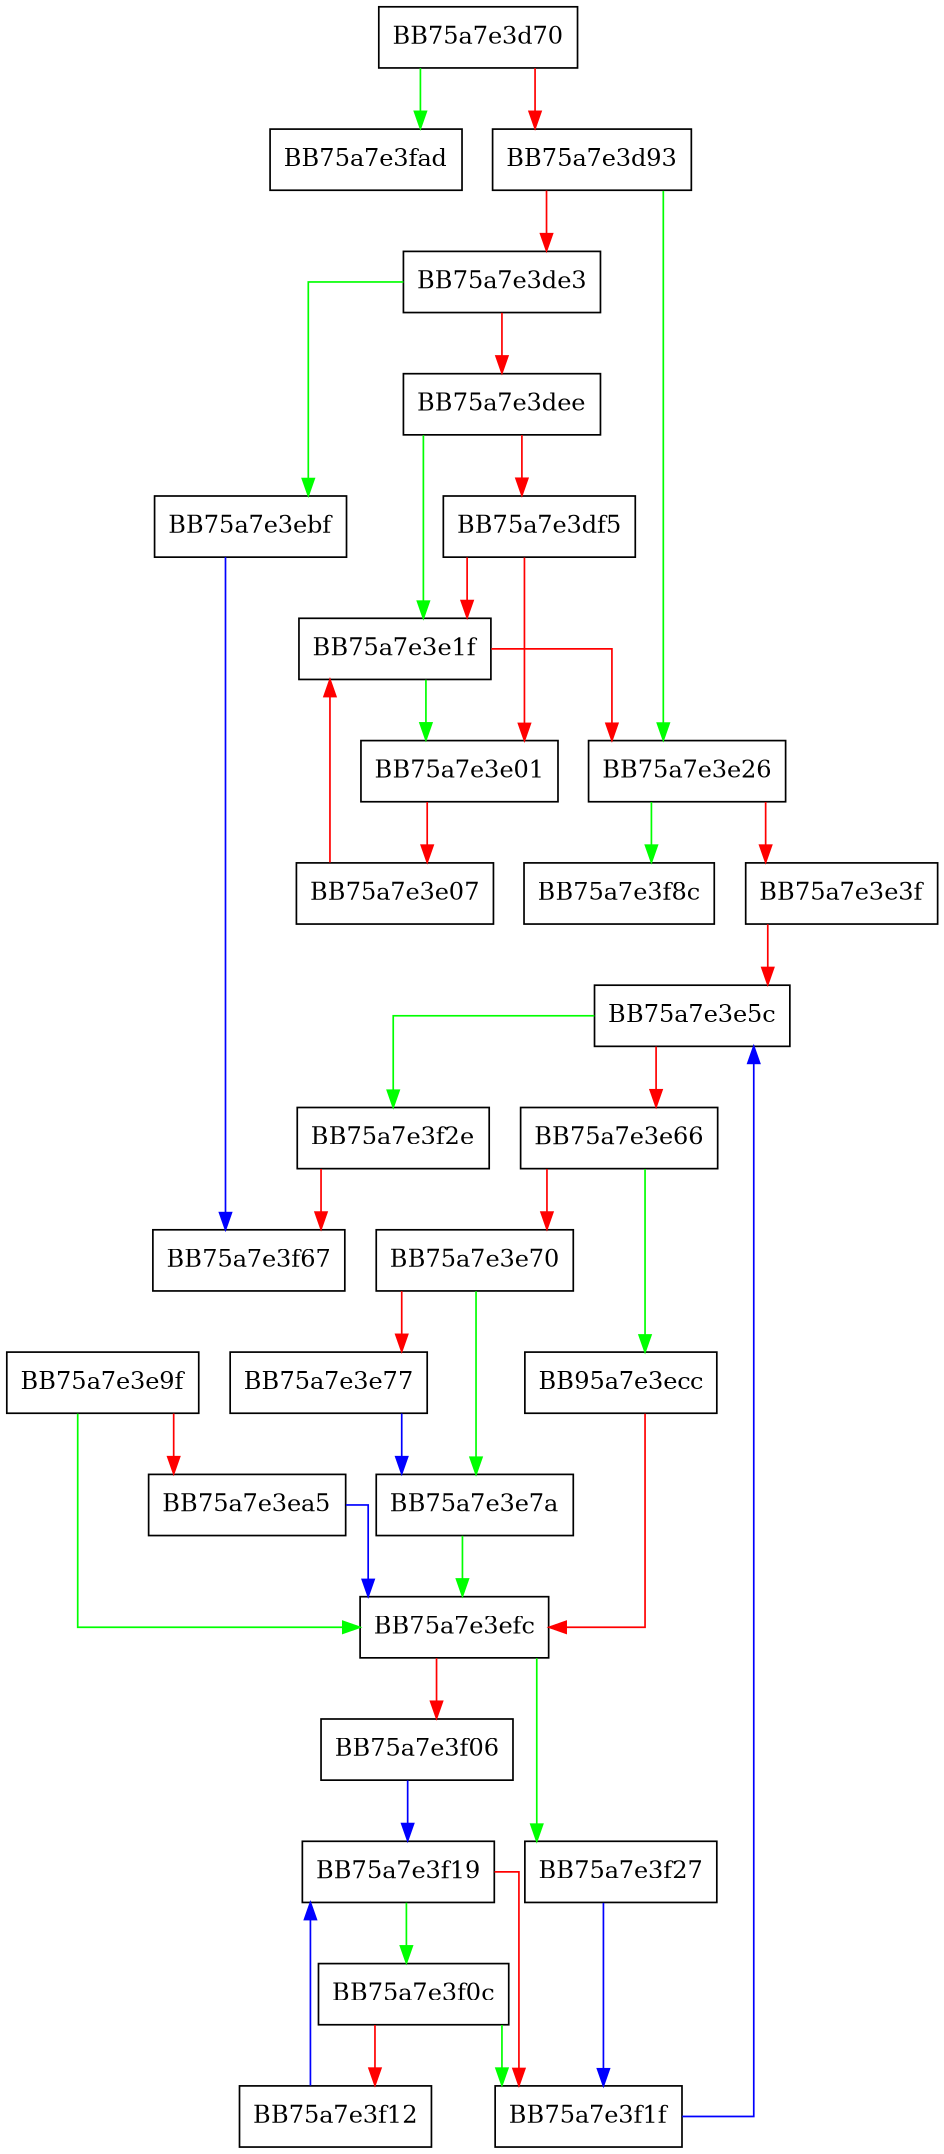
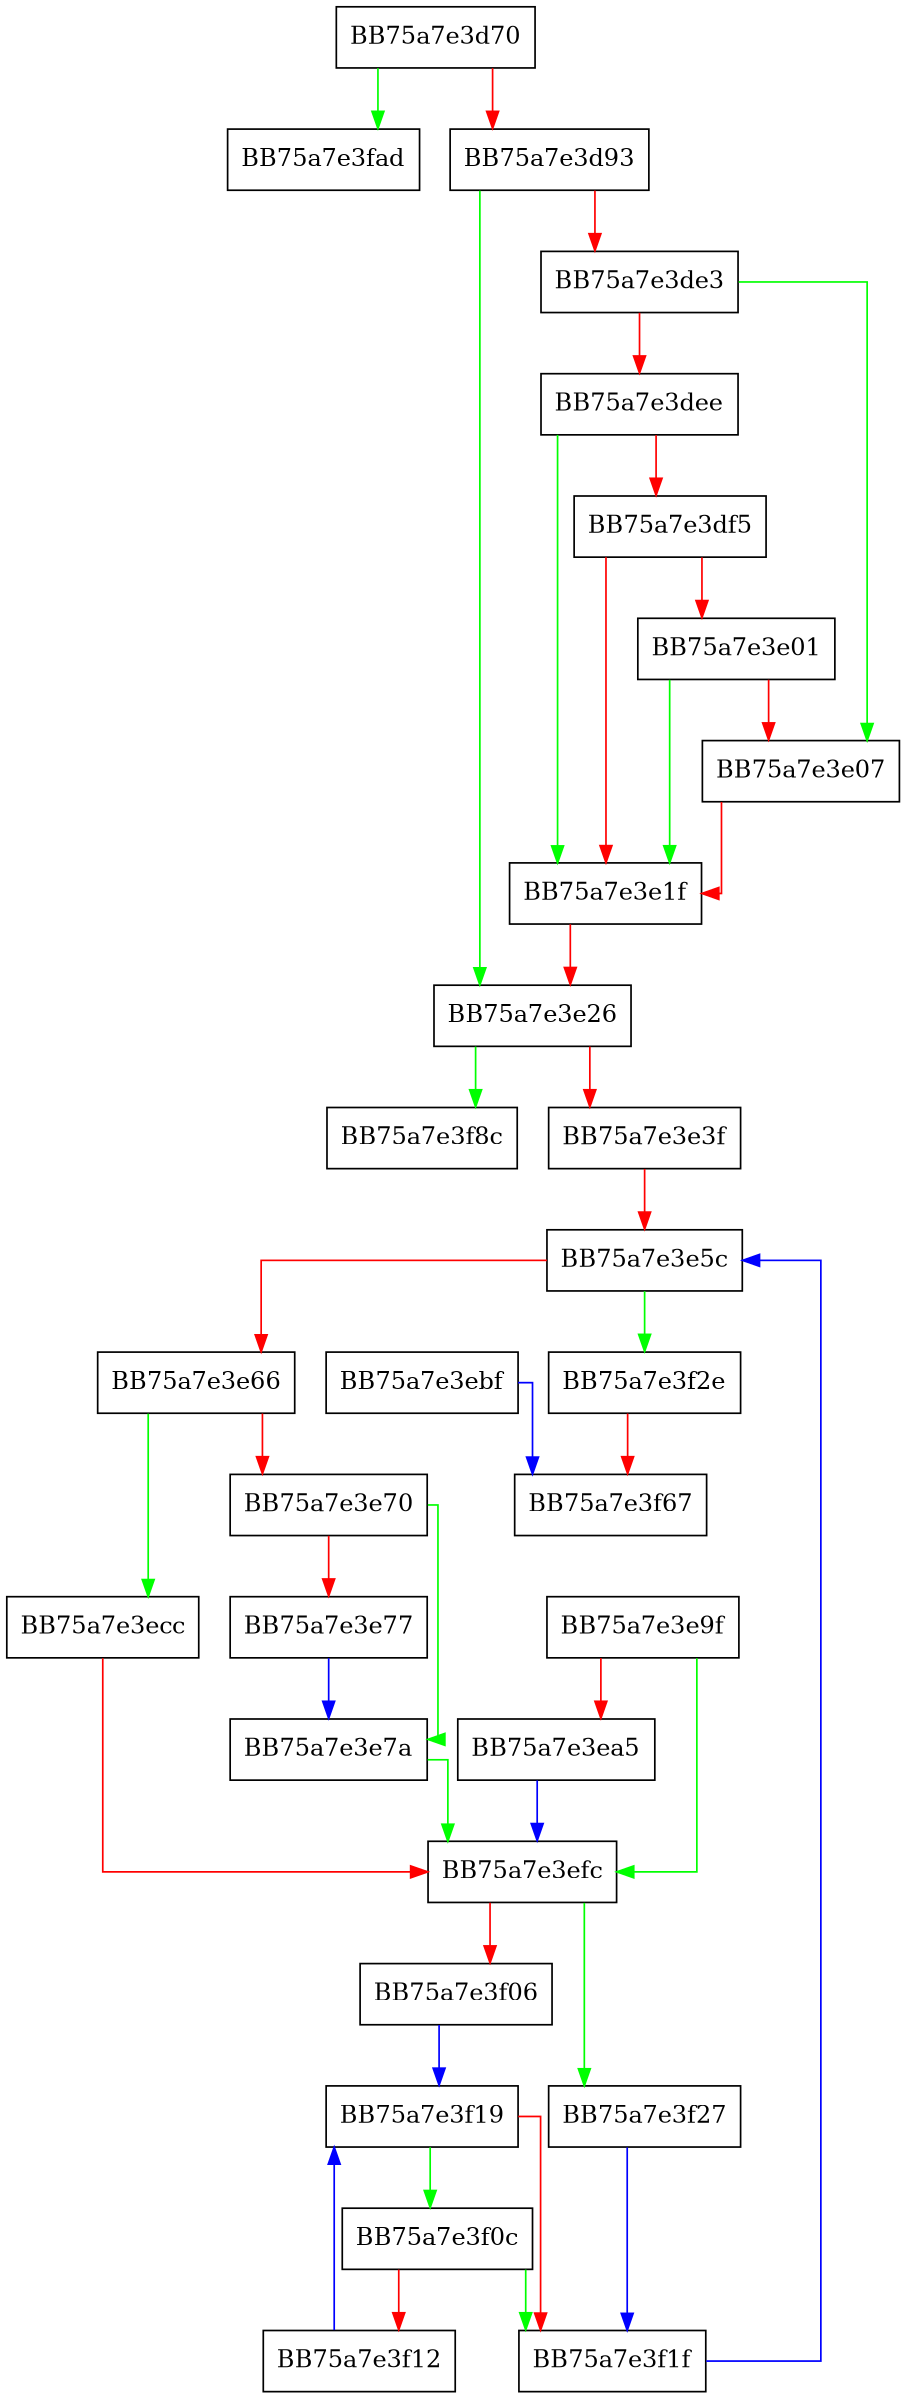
edge "BB75a7e3de3" -> "BB75a7e3ebf": now "BB75a7e3de3" -> "BB75a7e3e07"
edge "BB75a7e3e1f" -> "BB75a7e3e01": reversed
node "BB95a7e3ecc": label "BB95a7e3ecc" -> "BB75a7e3ecc"
